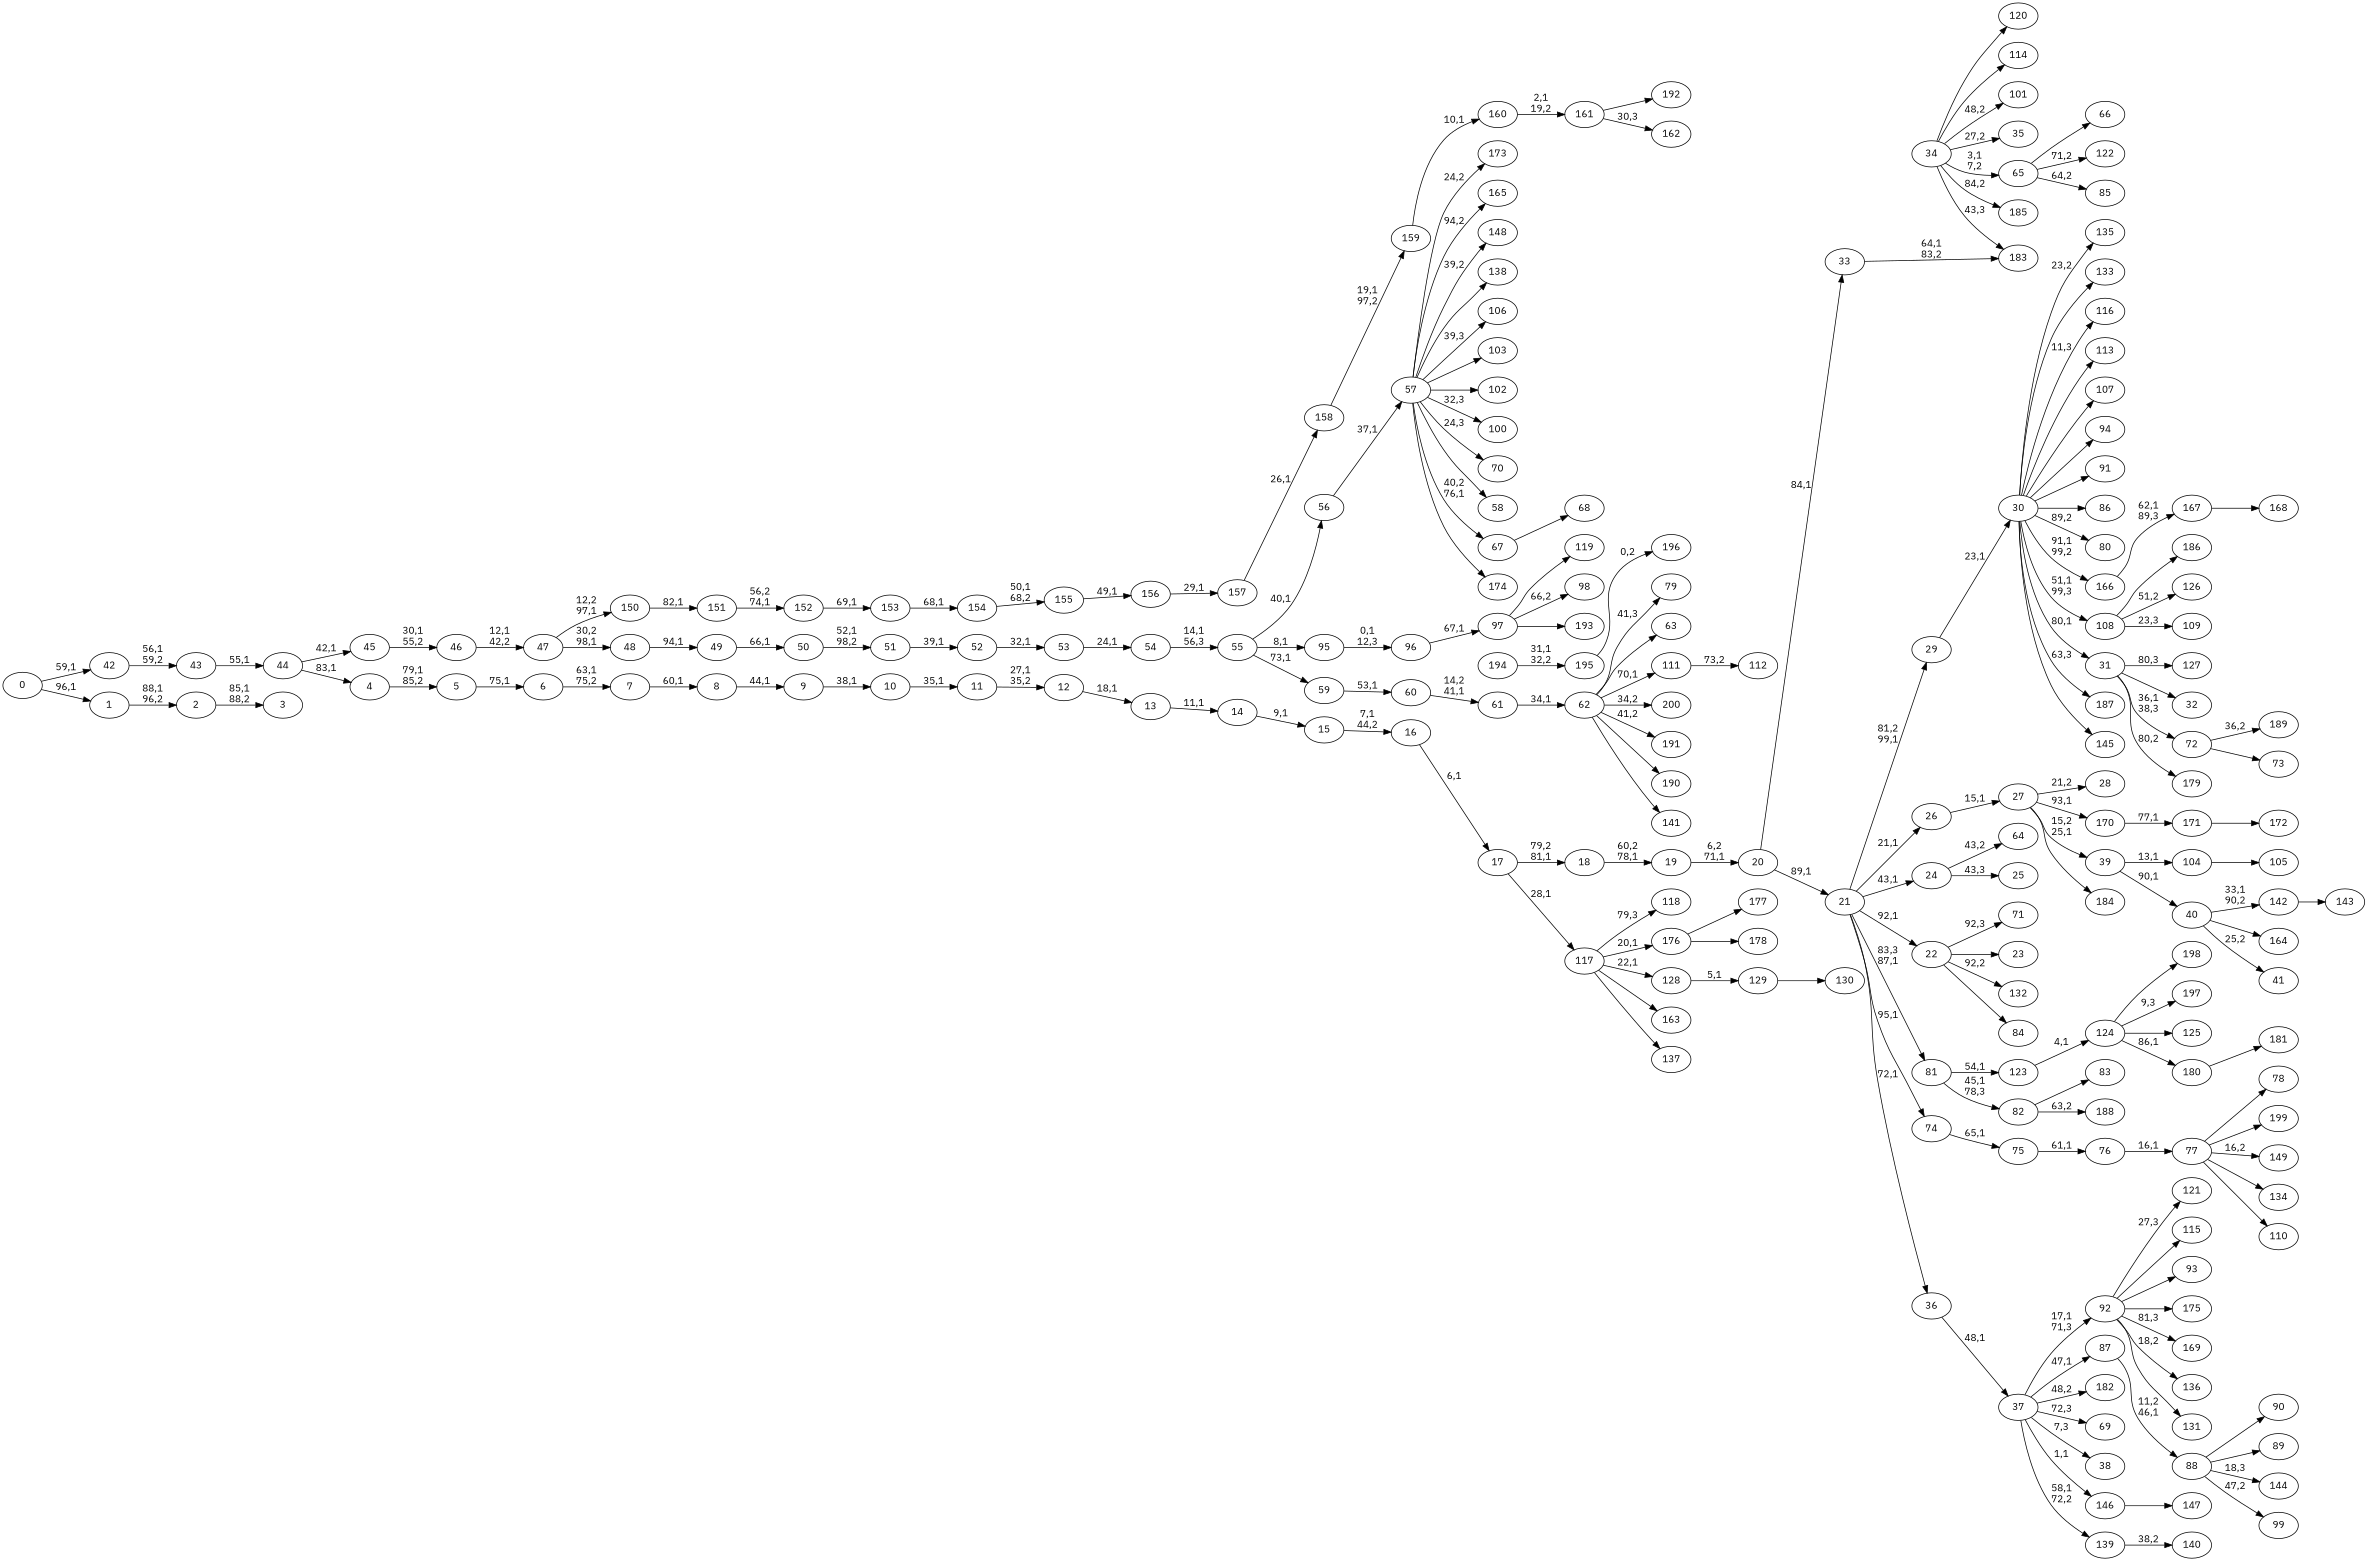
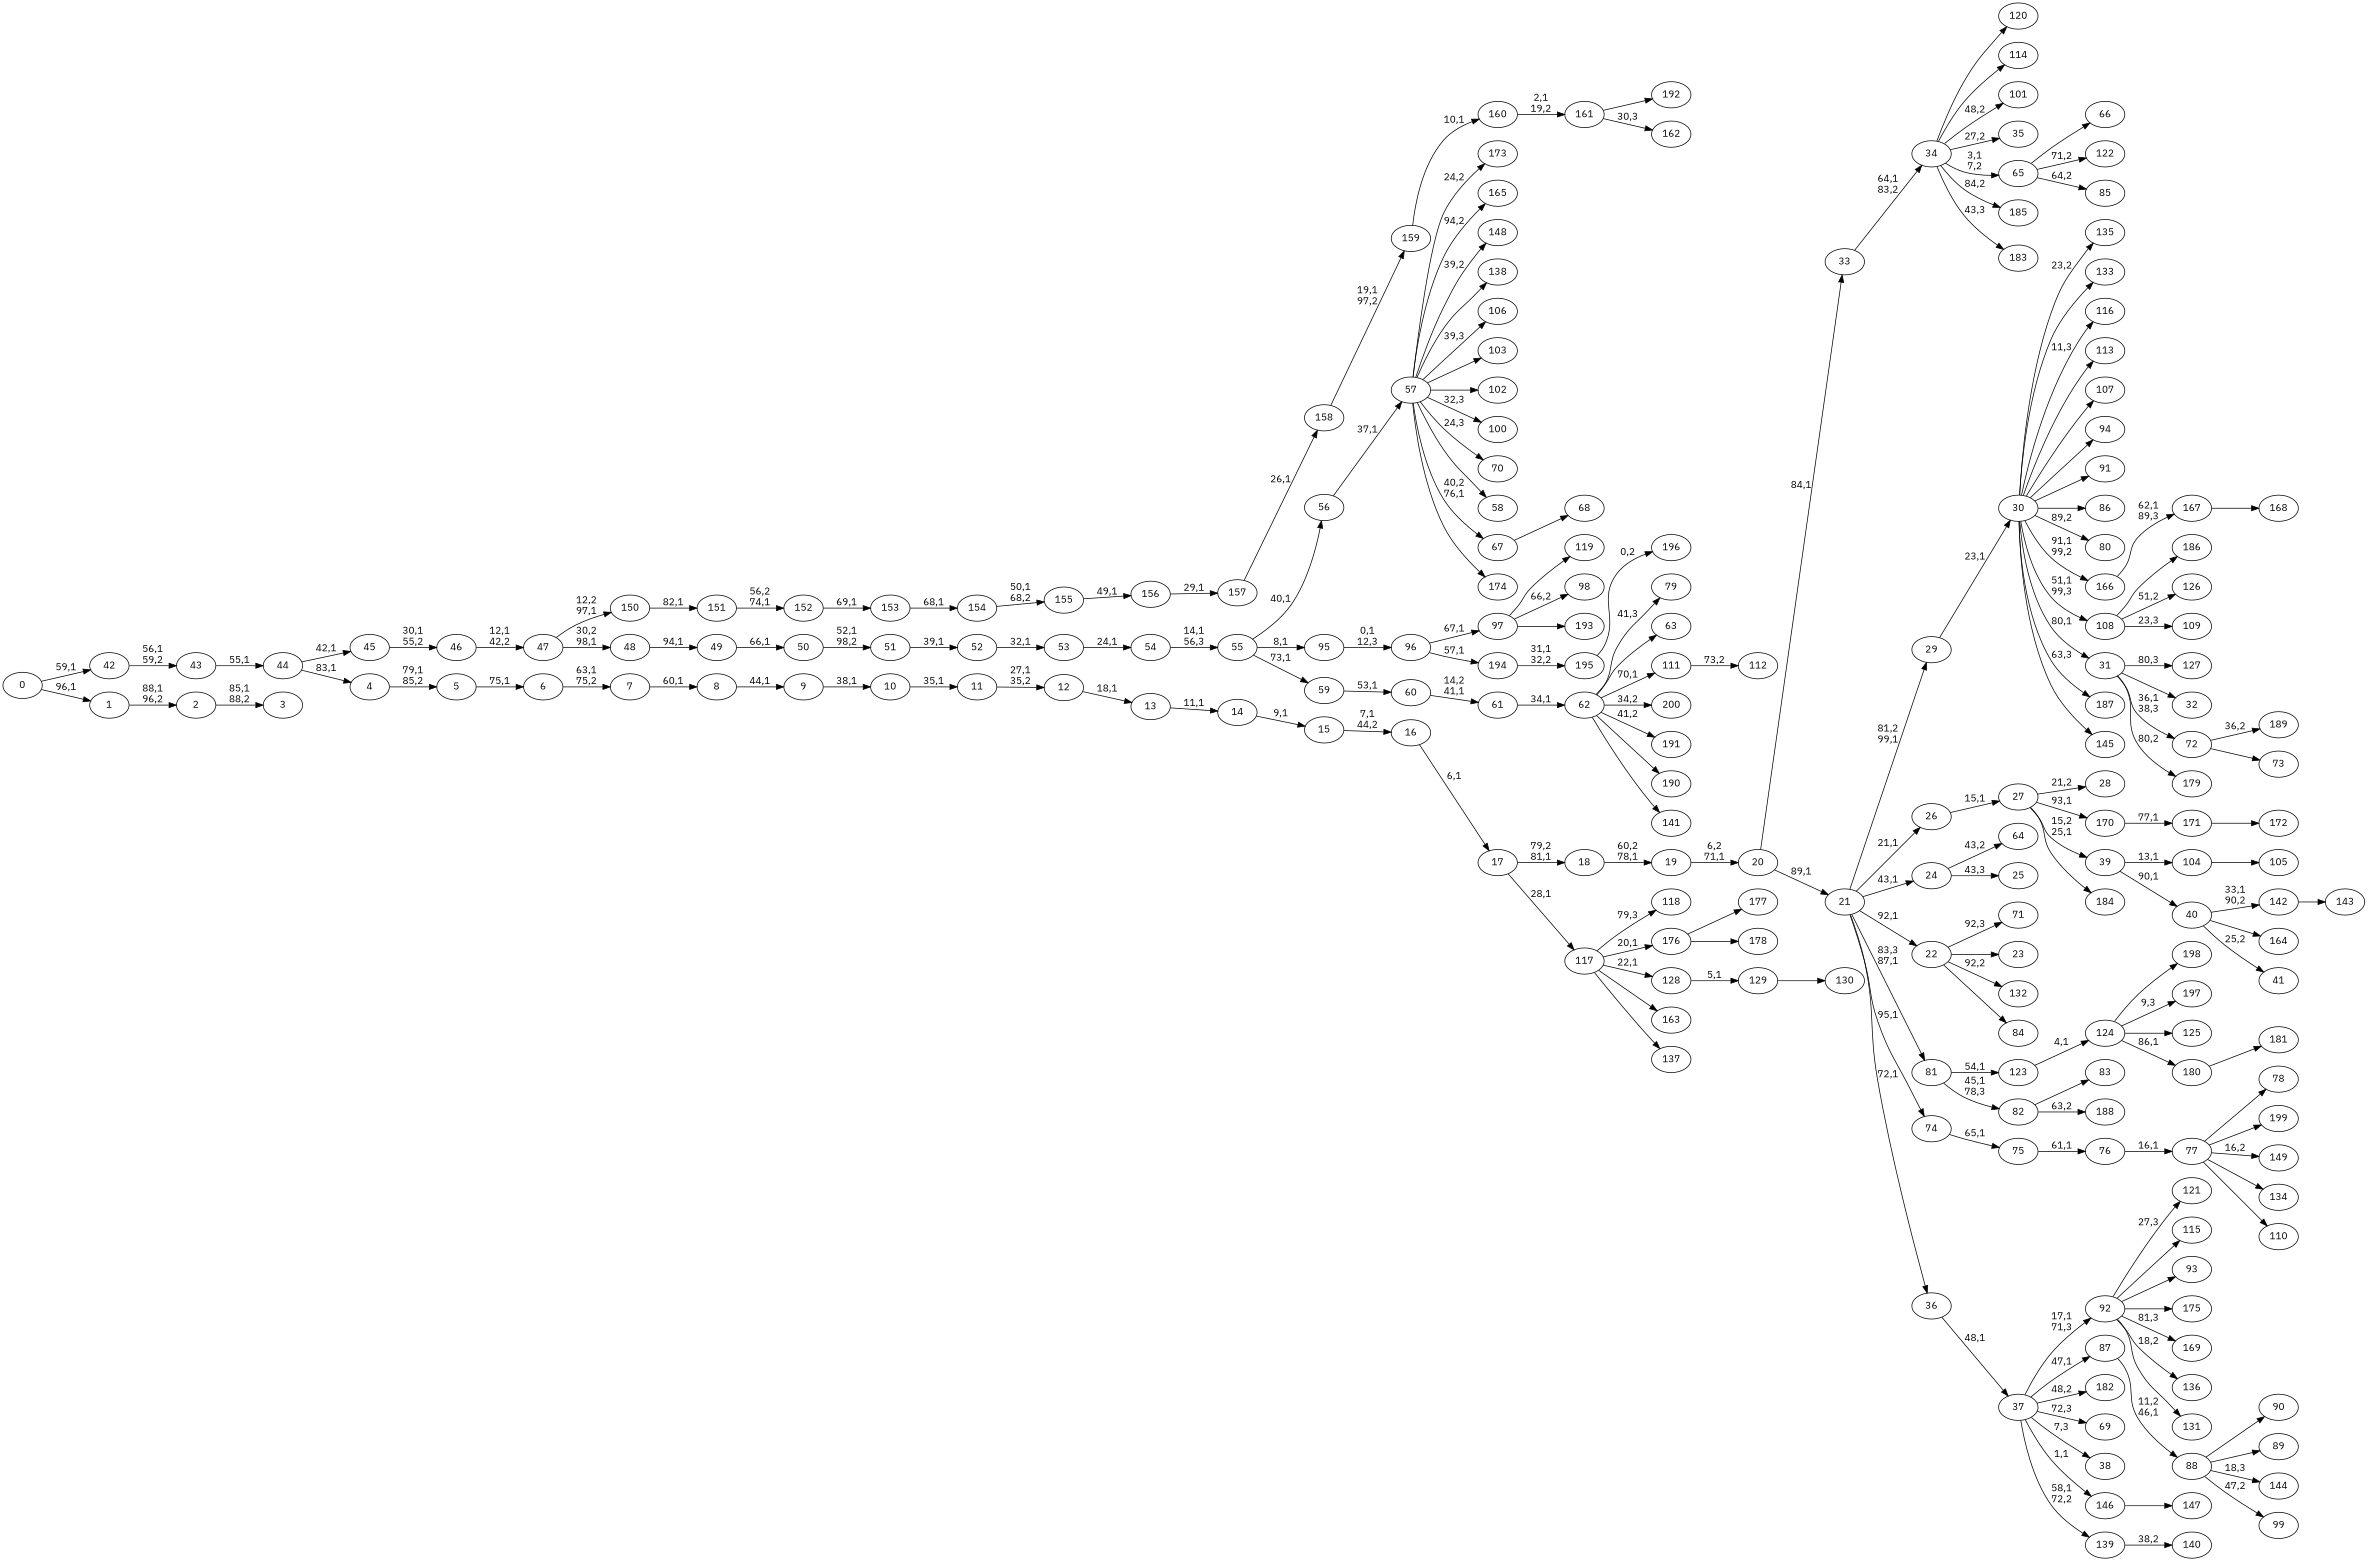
edge "33" -> "183": now "33" -> "34"
edge "96" -> "194": added, label "57,1"
